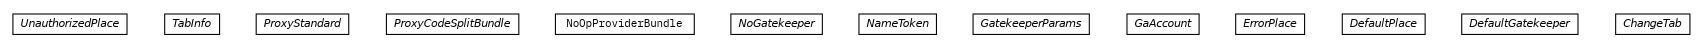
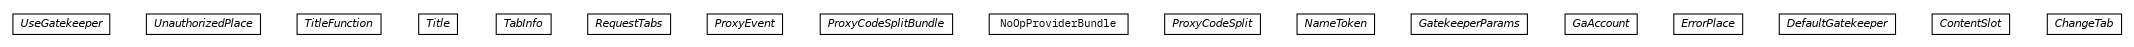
node "UseGatekeeper": added
node "ProxyStandard": removed
node "TitleFunction": added
node "Title": added
node "RequestTabs": added
node "ProxyEvent": added
node "NoGatekeeper": removed
node "ProxyCodeSplit": added
node "DefaultPlace": removed
node "ContentSlot": added
